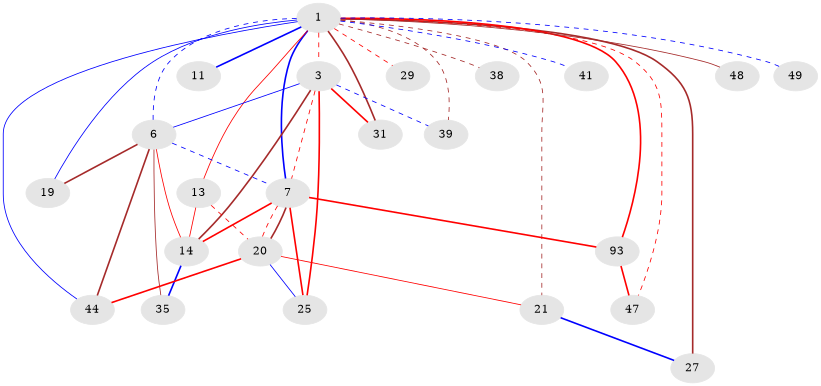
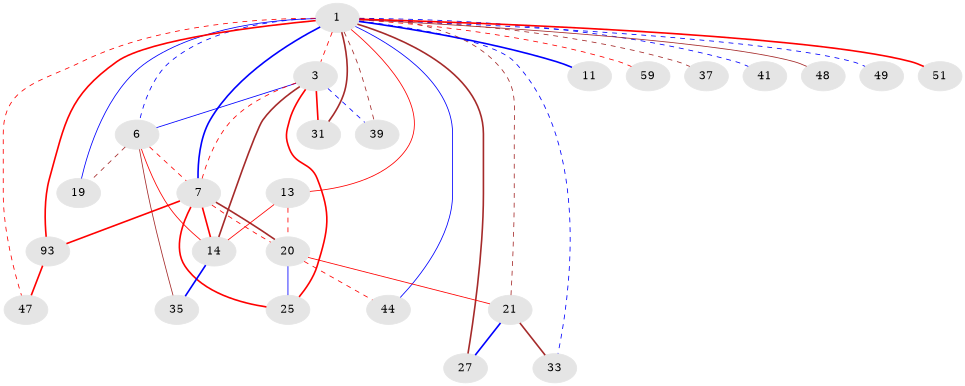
node "29": label "29" -> "59"
node "38": label "38" -> "37"
node "51": added
edge "6" -- "19": style bold -> dashed
edge "6" -- "7": color blue -> red
edge "6" -- "44": removed
edge "20" -- "44": style bold -> dashed
node "33": added
